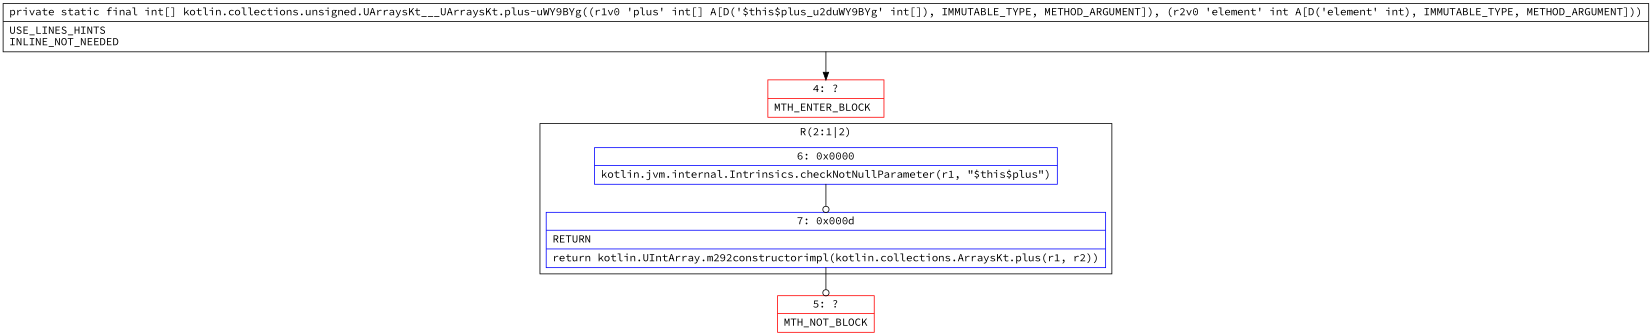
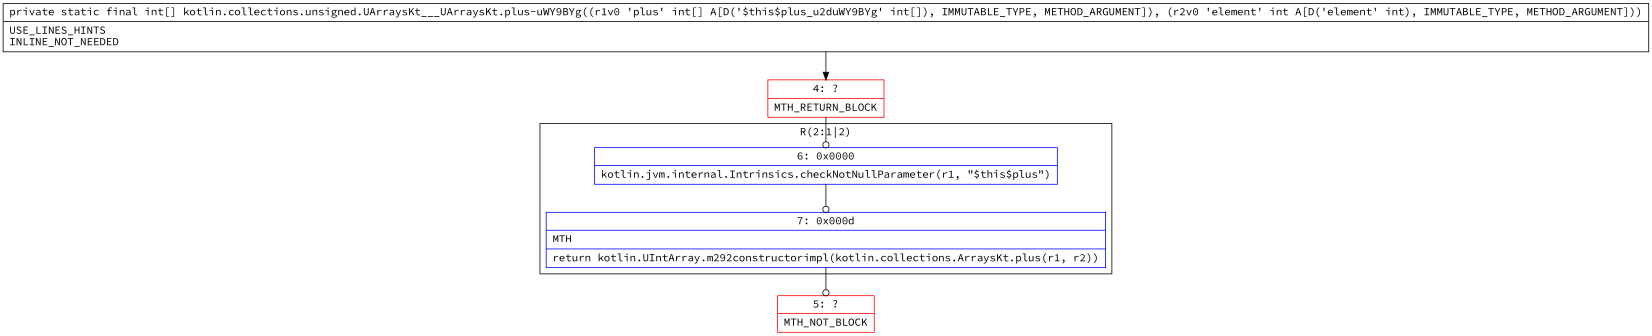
node "4: ?": text "MTH_ENTER_BLOCK" -> "MTH_RETURN_BLOCK"
edge "4: ?" -> "6: 0x0000": added
node "7: 0x000d": text "RETURN" -> "MTH"
